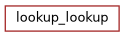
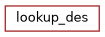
node "lookup_lookup": label "lookup_lookup" -> "lookup_des"
